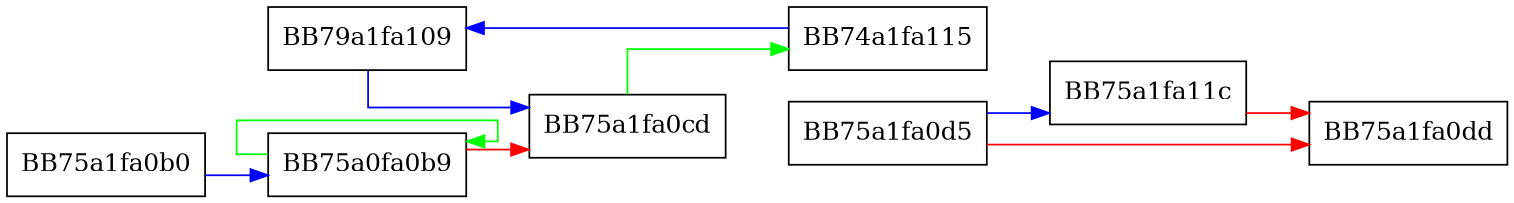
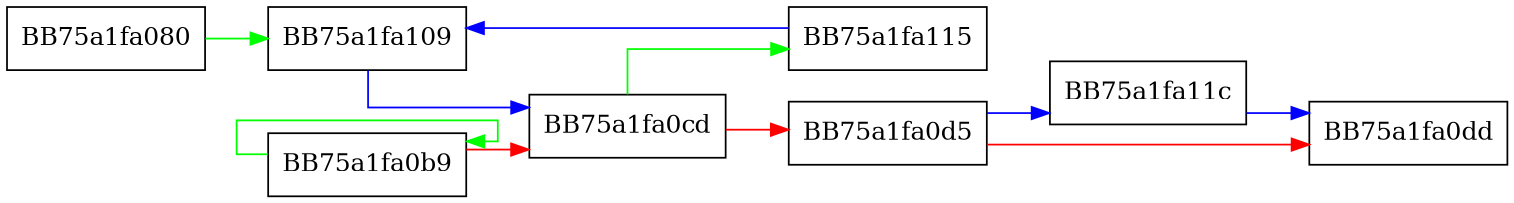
node "BB75a1fa080": added
node "BB79a1fa109": label "BB79a1fa109" -> "BB75a1fa109"
node "BB74a1fa115": label "BB74a1fa115" -> "BB75a1fa115"
edge "BB75a1fa11c" -> "BB75a1fa0dd": color red -> blue
edge "BB75a1fa0cd" -> "BB75a1fa0d5": added
node "BB75a1fa0b0": removed
node "BB75a0fa0b9": label "BB75a0fa0b9" -> "BB75a1fa0b9"
